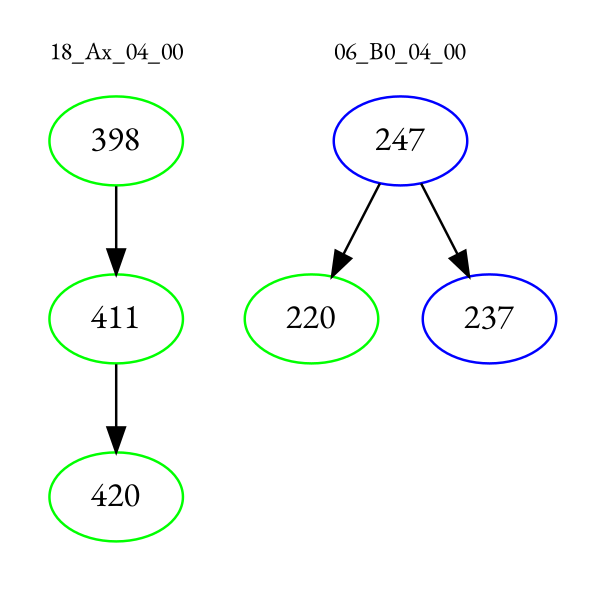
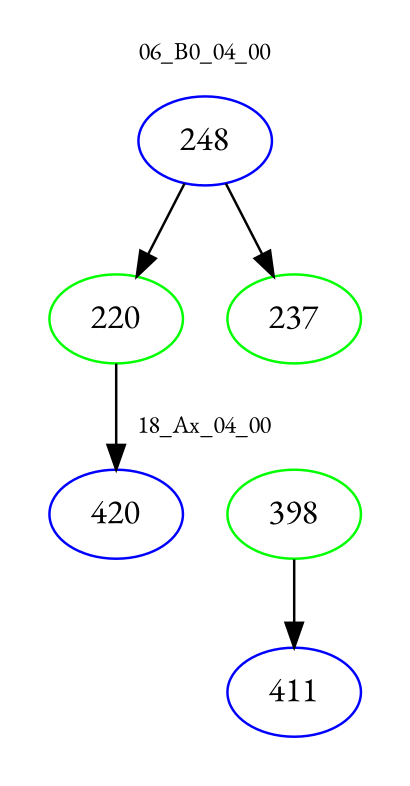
node "247": label "247" -> "248"
node "411": color green -> blue
node "237": color blue -> green
edge "411" -> "420": now "220" -> "420"
node "420": color green -> blue
